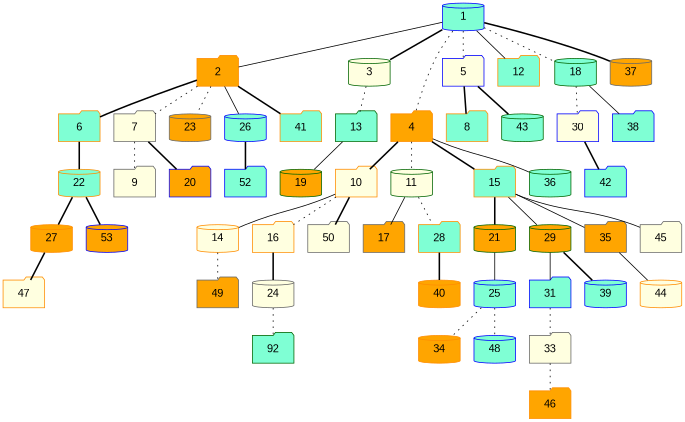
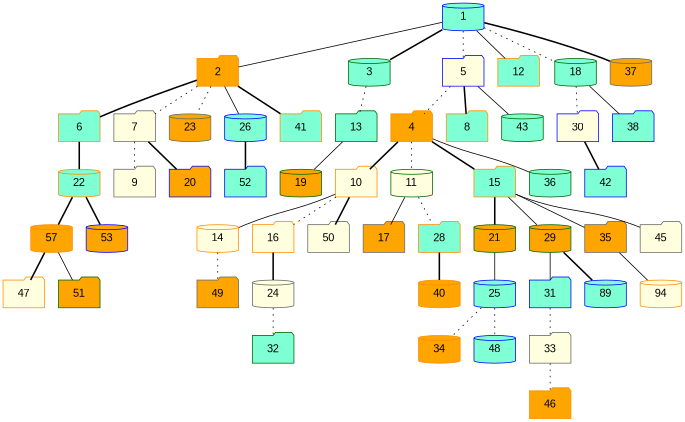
edge "1" -- "4": now "5" -- "4"
node "3": fillcolor lightyellow -> aquamarine
edge "5" -- "43": style bold -> solid
node "27": label "27" -> "57"
node "51": added
node "39": label "39" -> "89"
node "44": label "44" -> "94"
node "92": label "92" -> "32"
